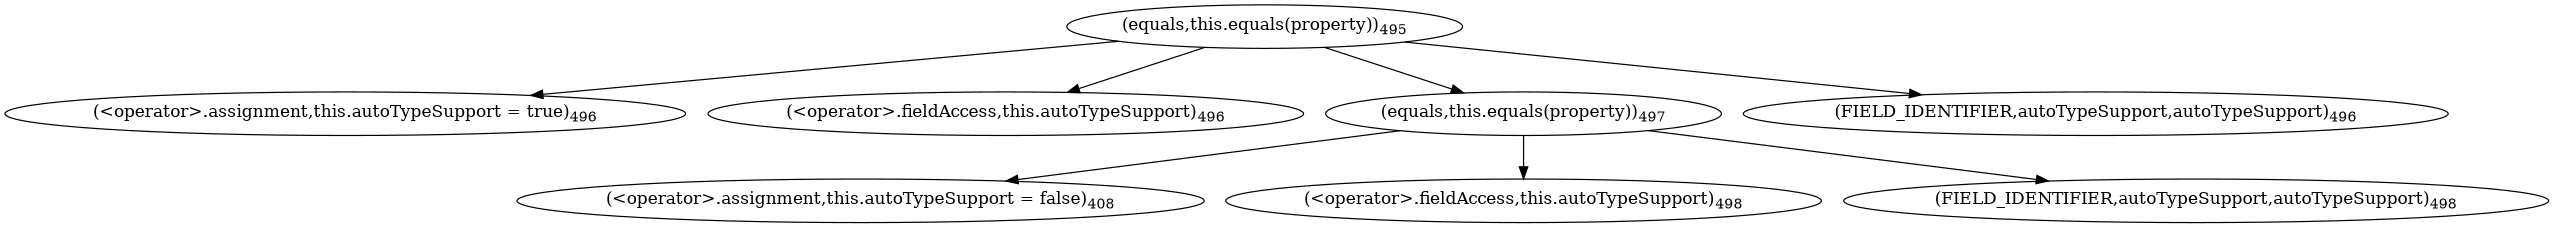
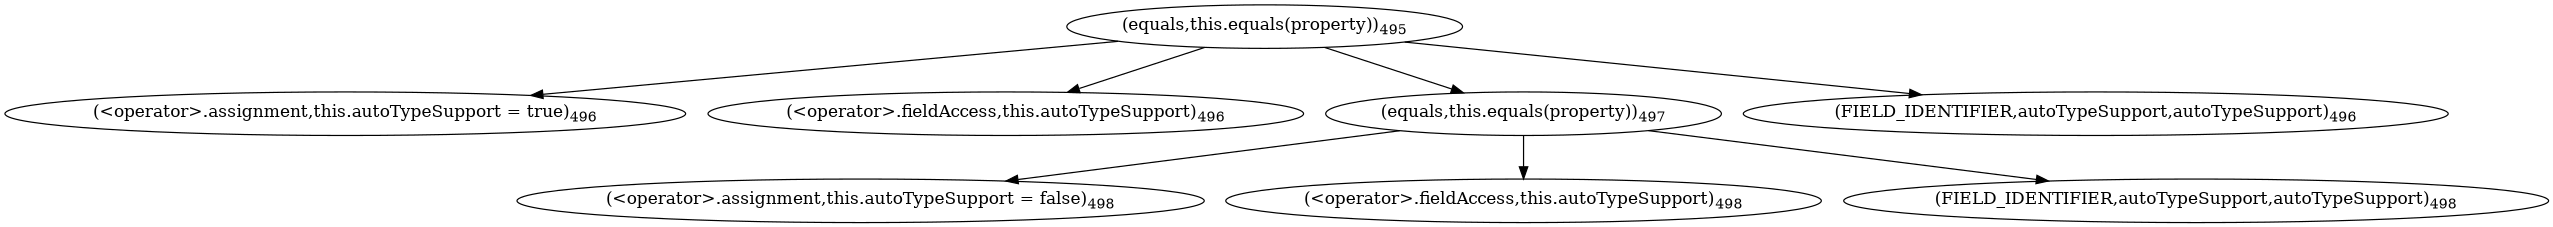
node "(<operator>.assignment,this.autoTypeSupport = false)": text "408" -> "498"
